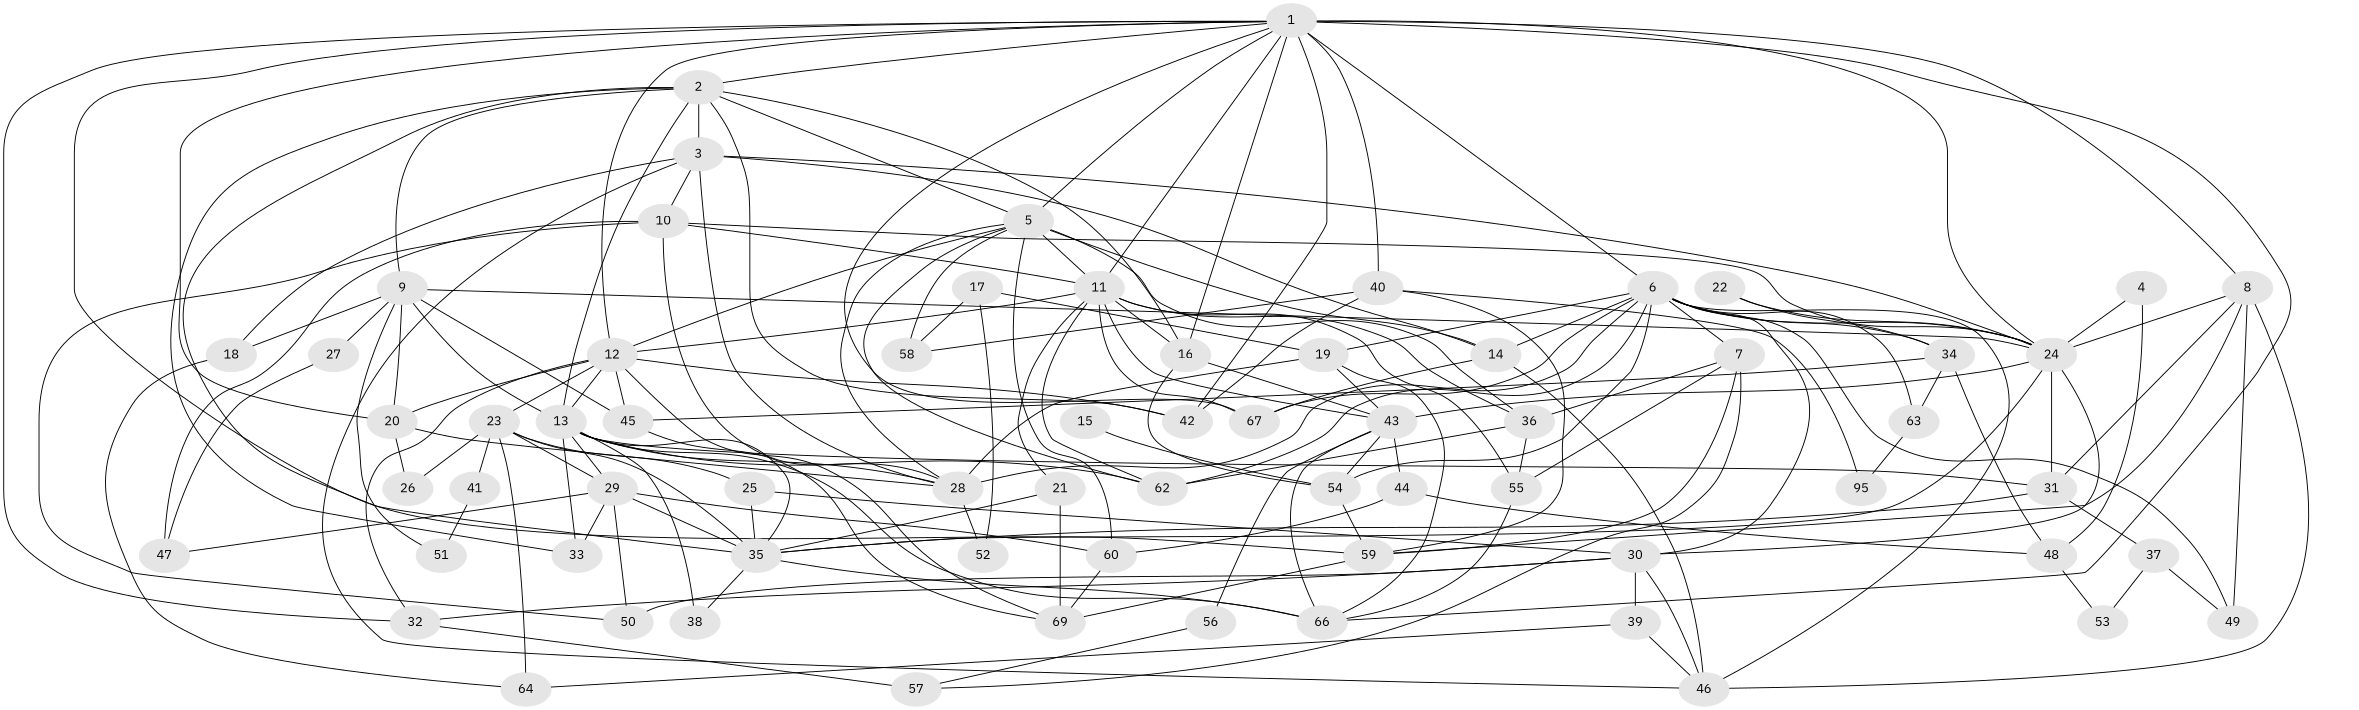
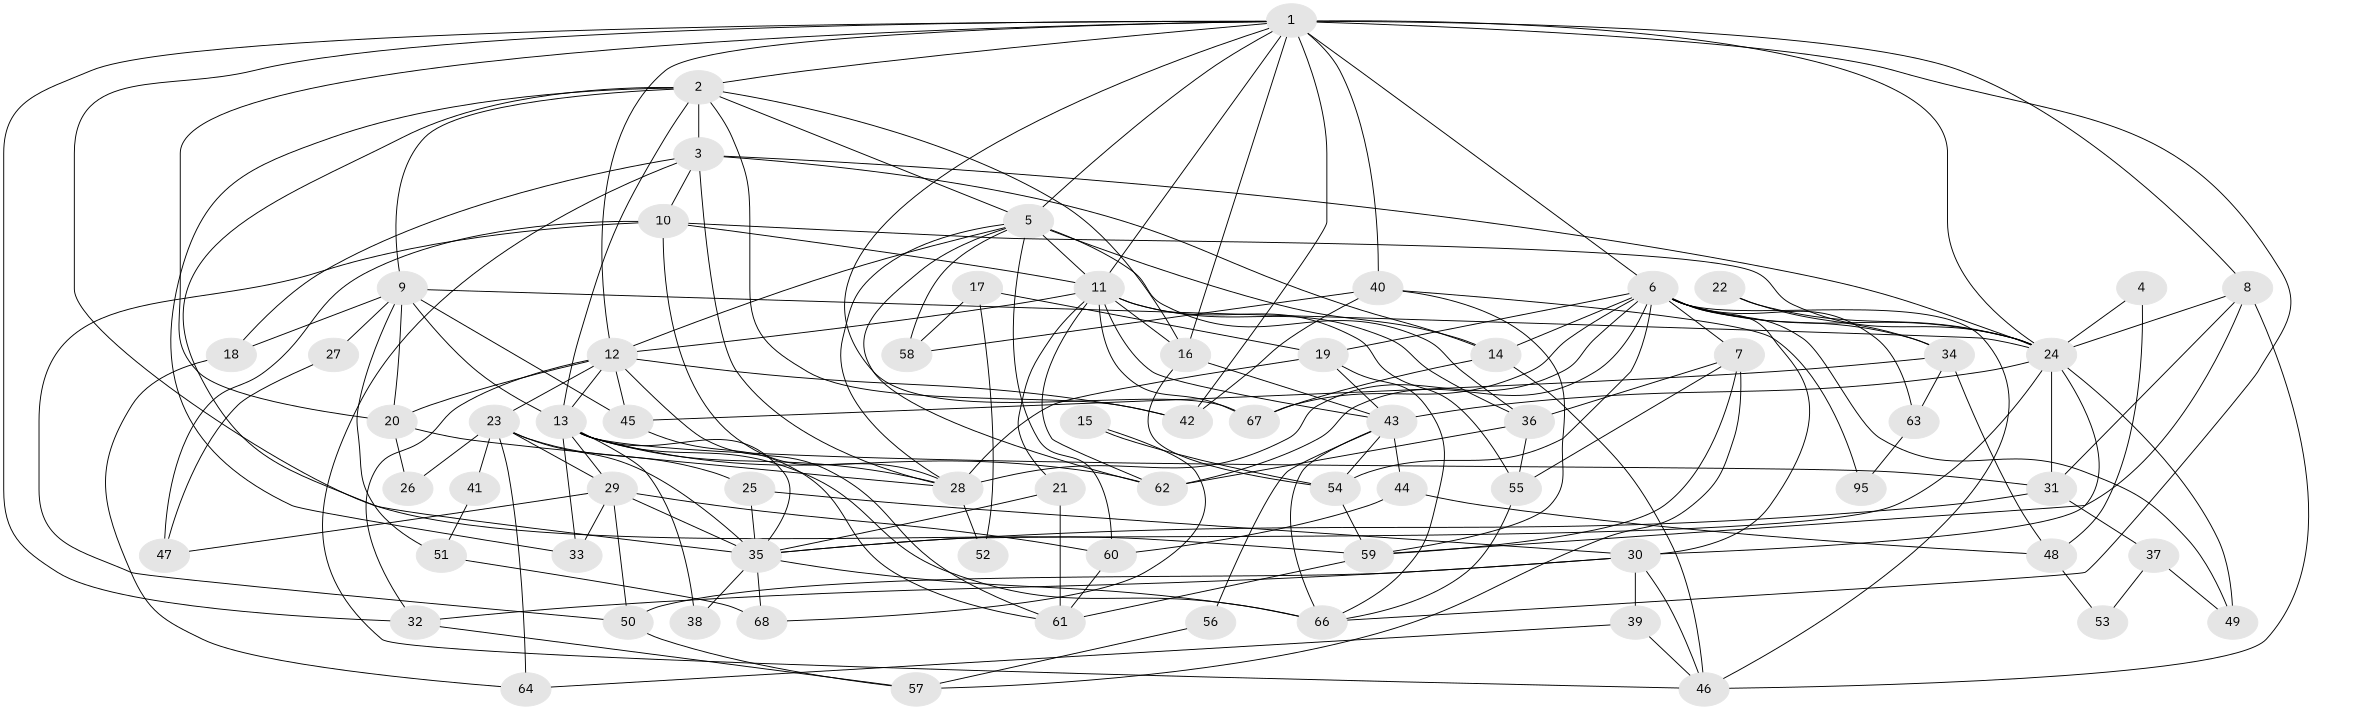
edge "8" -- "49": now "24" -- "49"
node "68": added
node "69": label "69" -> "61"
edge "50" -- "57": added
